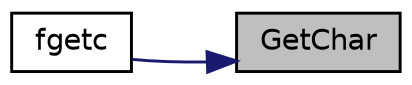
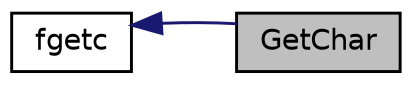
edge "fgetc" -> "GetChar": reversed
